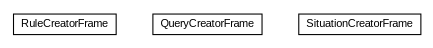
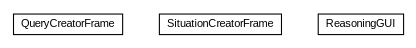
node "RuleCreatorFrame": removed
node "ReasoningGUI": added
